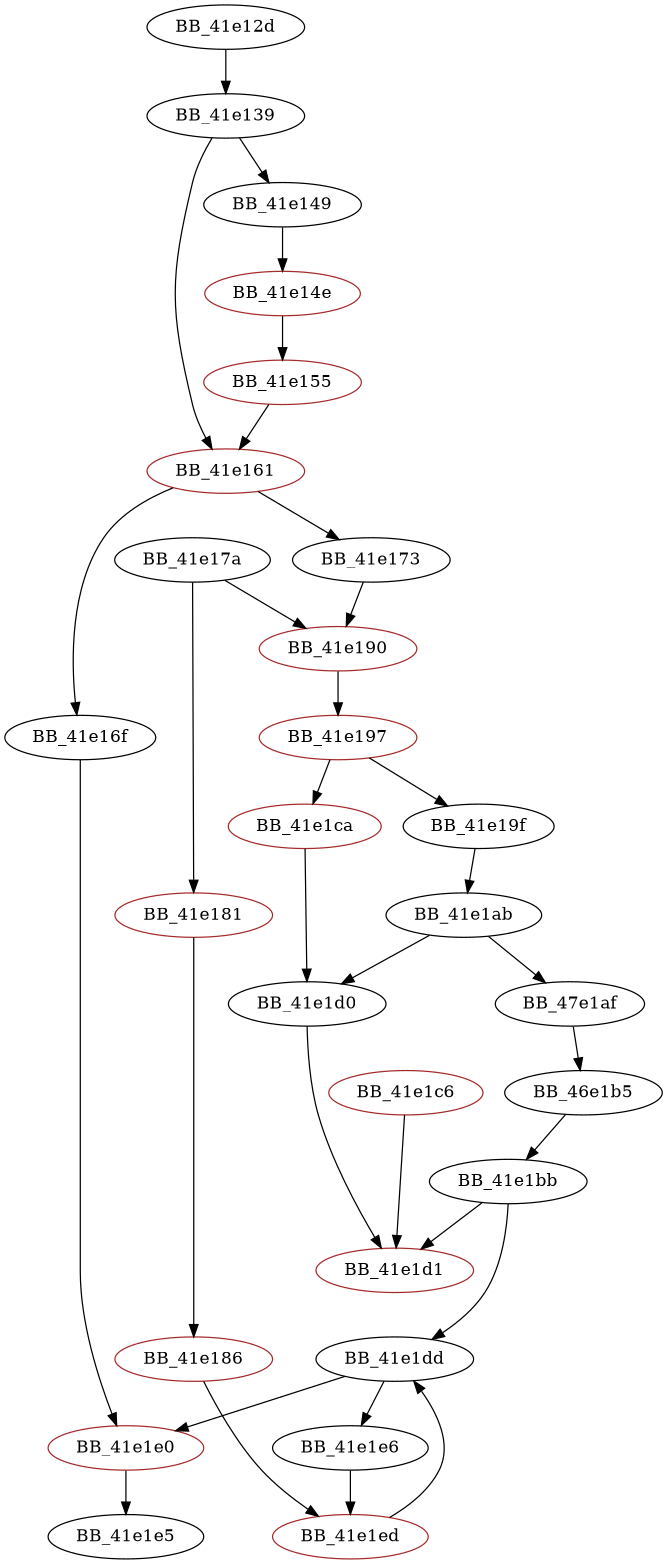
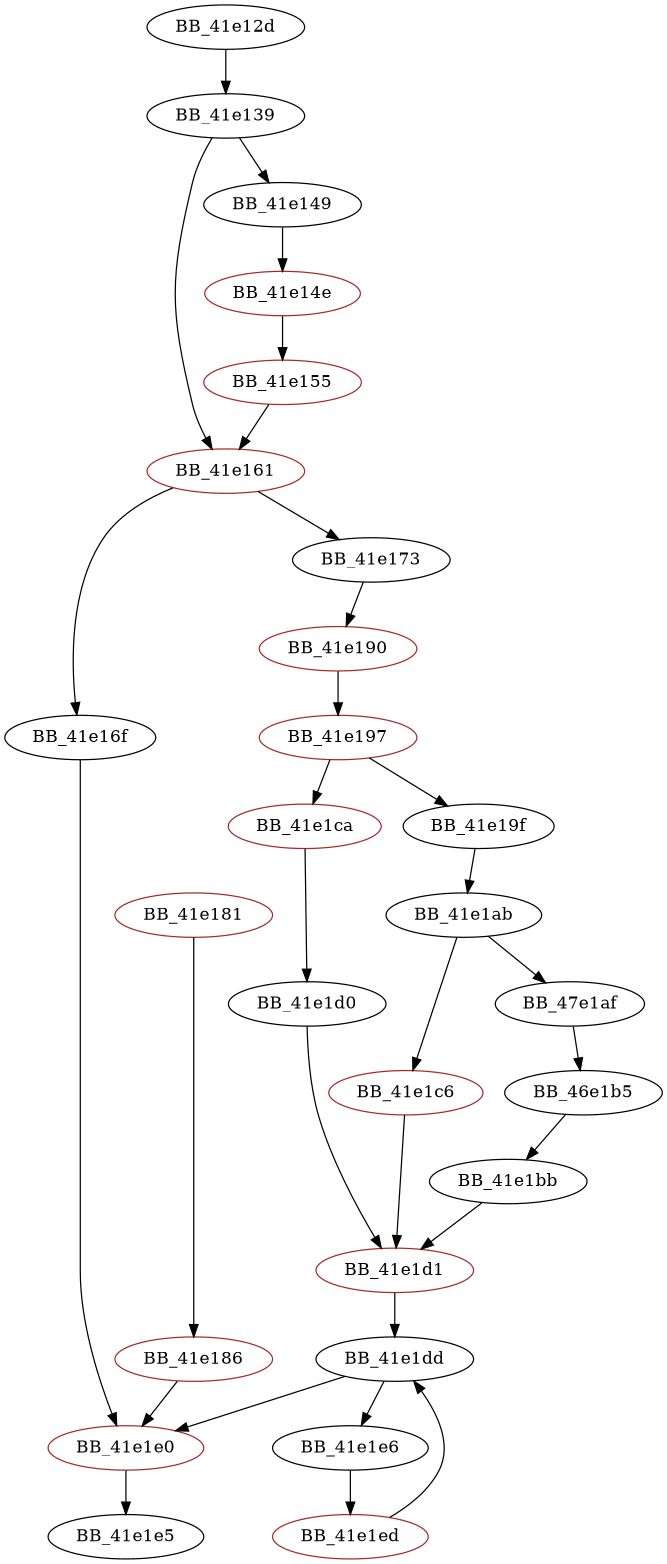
node "BB_41e17a": removed
edge "BB_41e1ab" -> "BB_41e1d0": now "BB_41e1ab" -> "BB_41e1c6"
edge "BB_41e1bb" -> "BB_41e1dd": now "BB_41e1d1" -> "BB_41e1dd"
edge "BB_41e186" -> "BB_41e1ed": now "BB_41e186" -> "BB_41e1e0"
